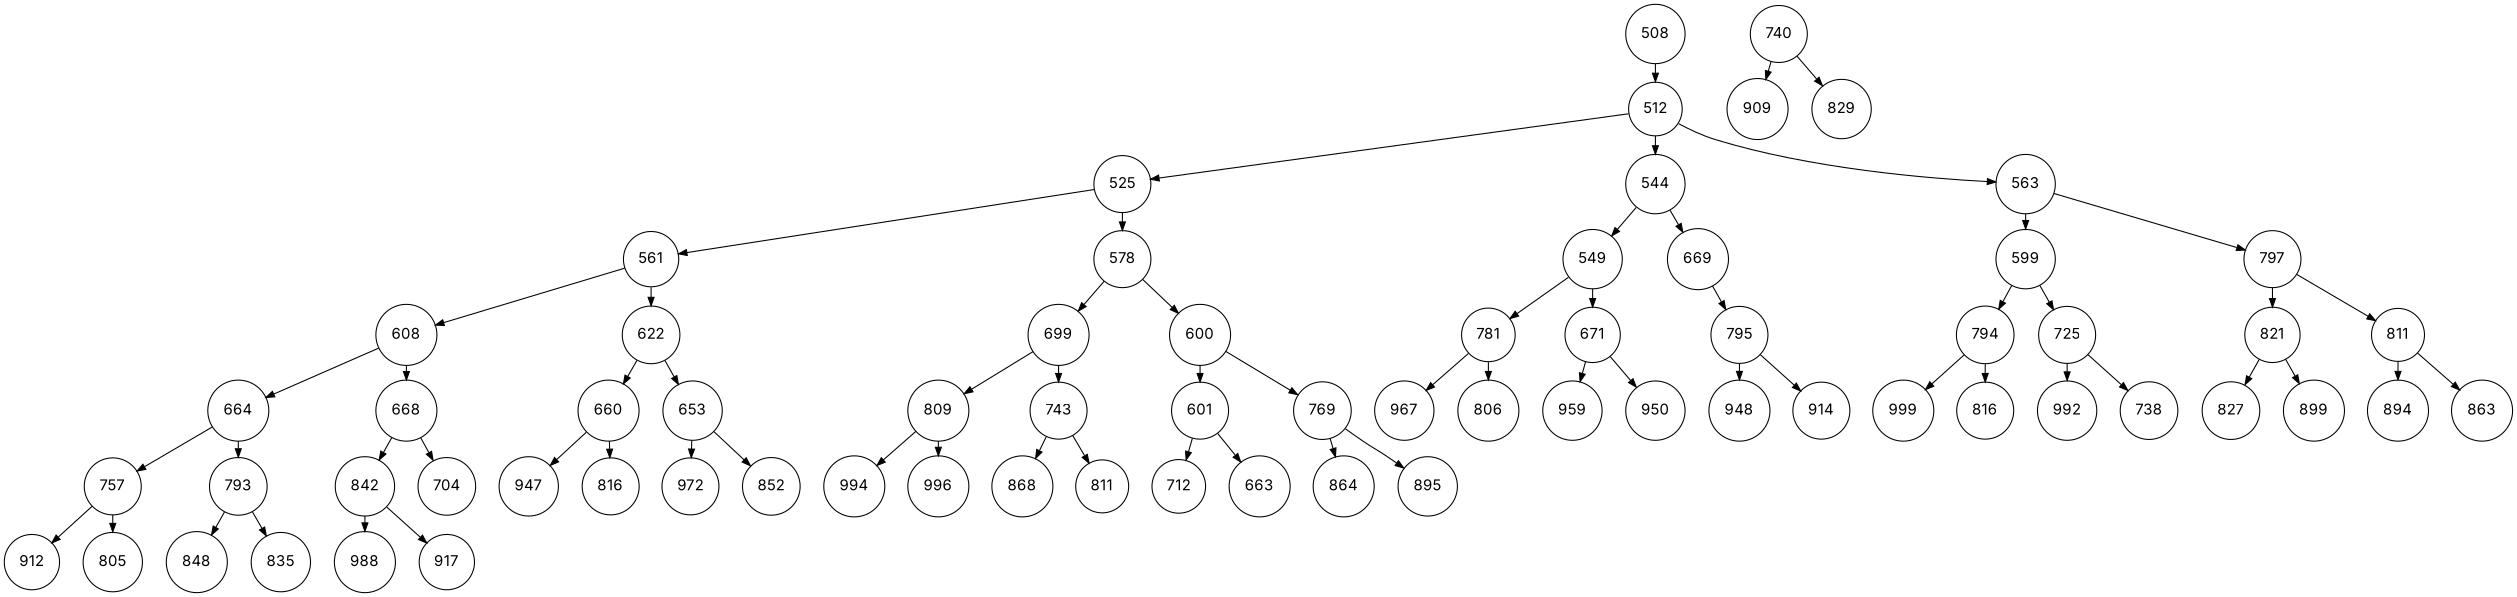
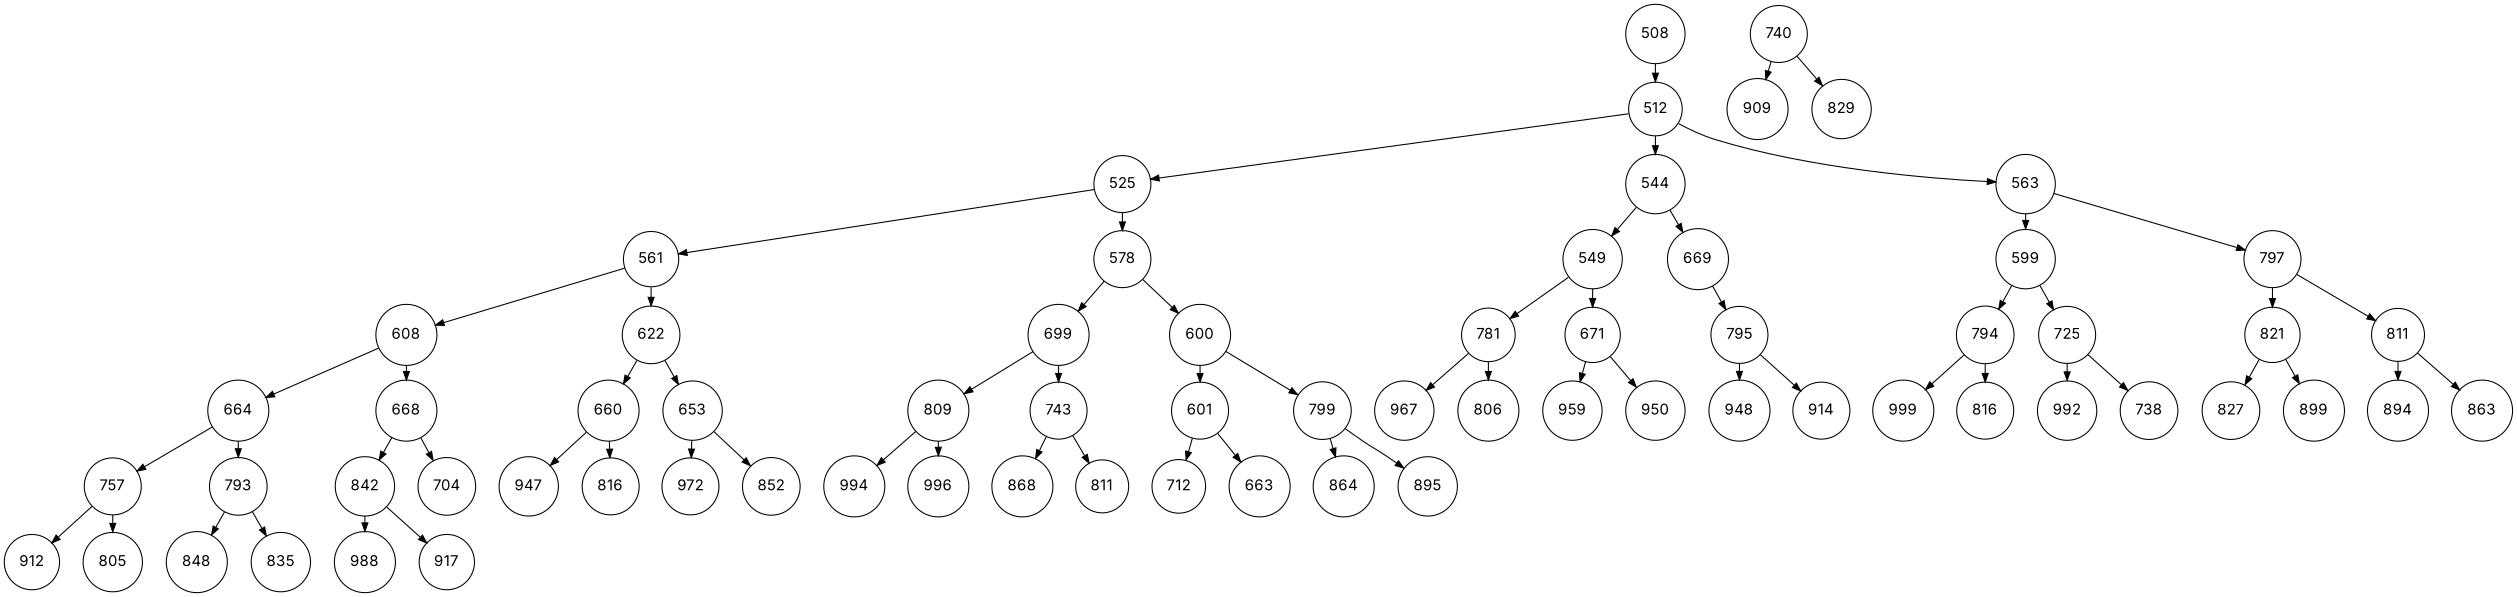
node "769": label "769" -> "799"
